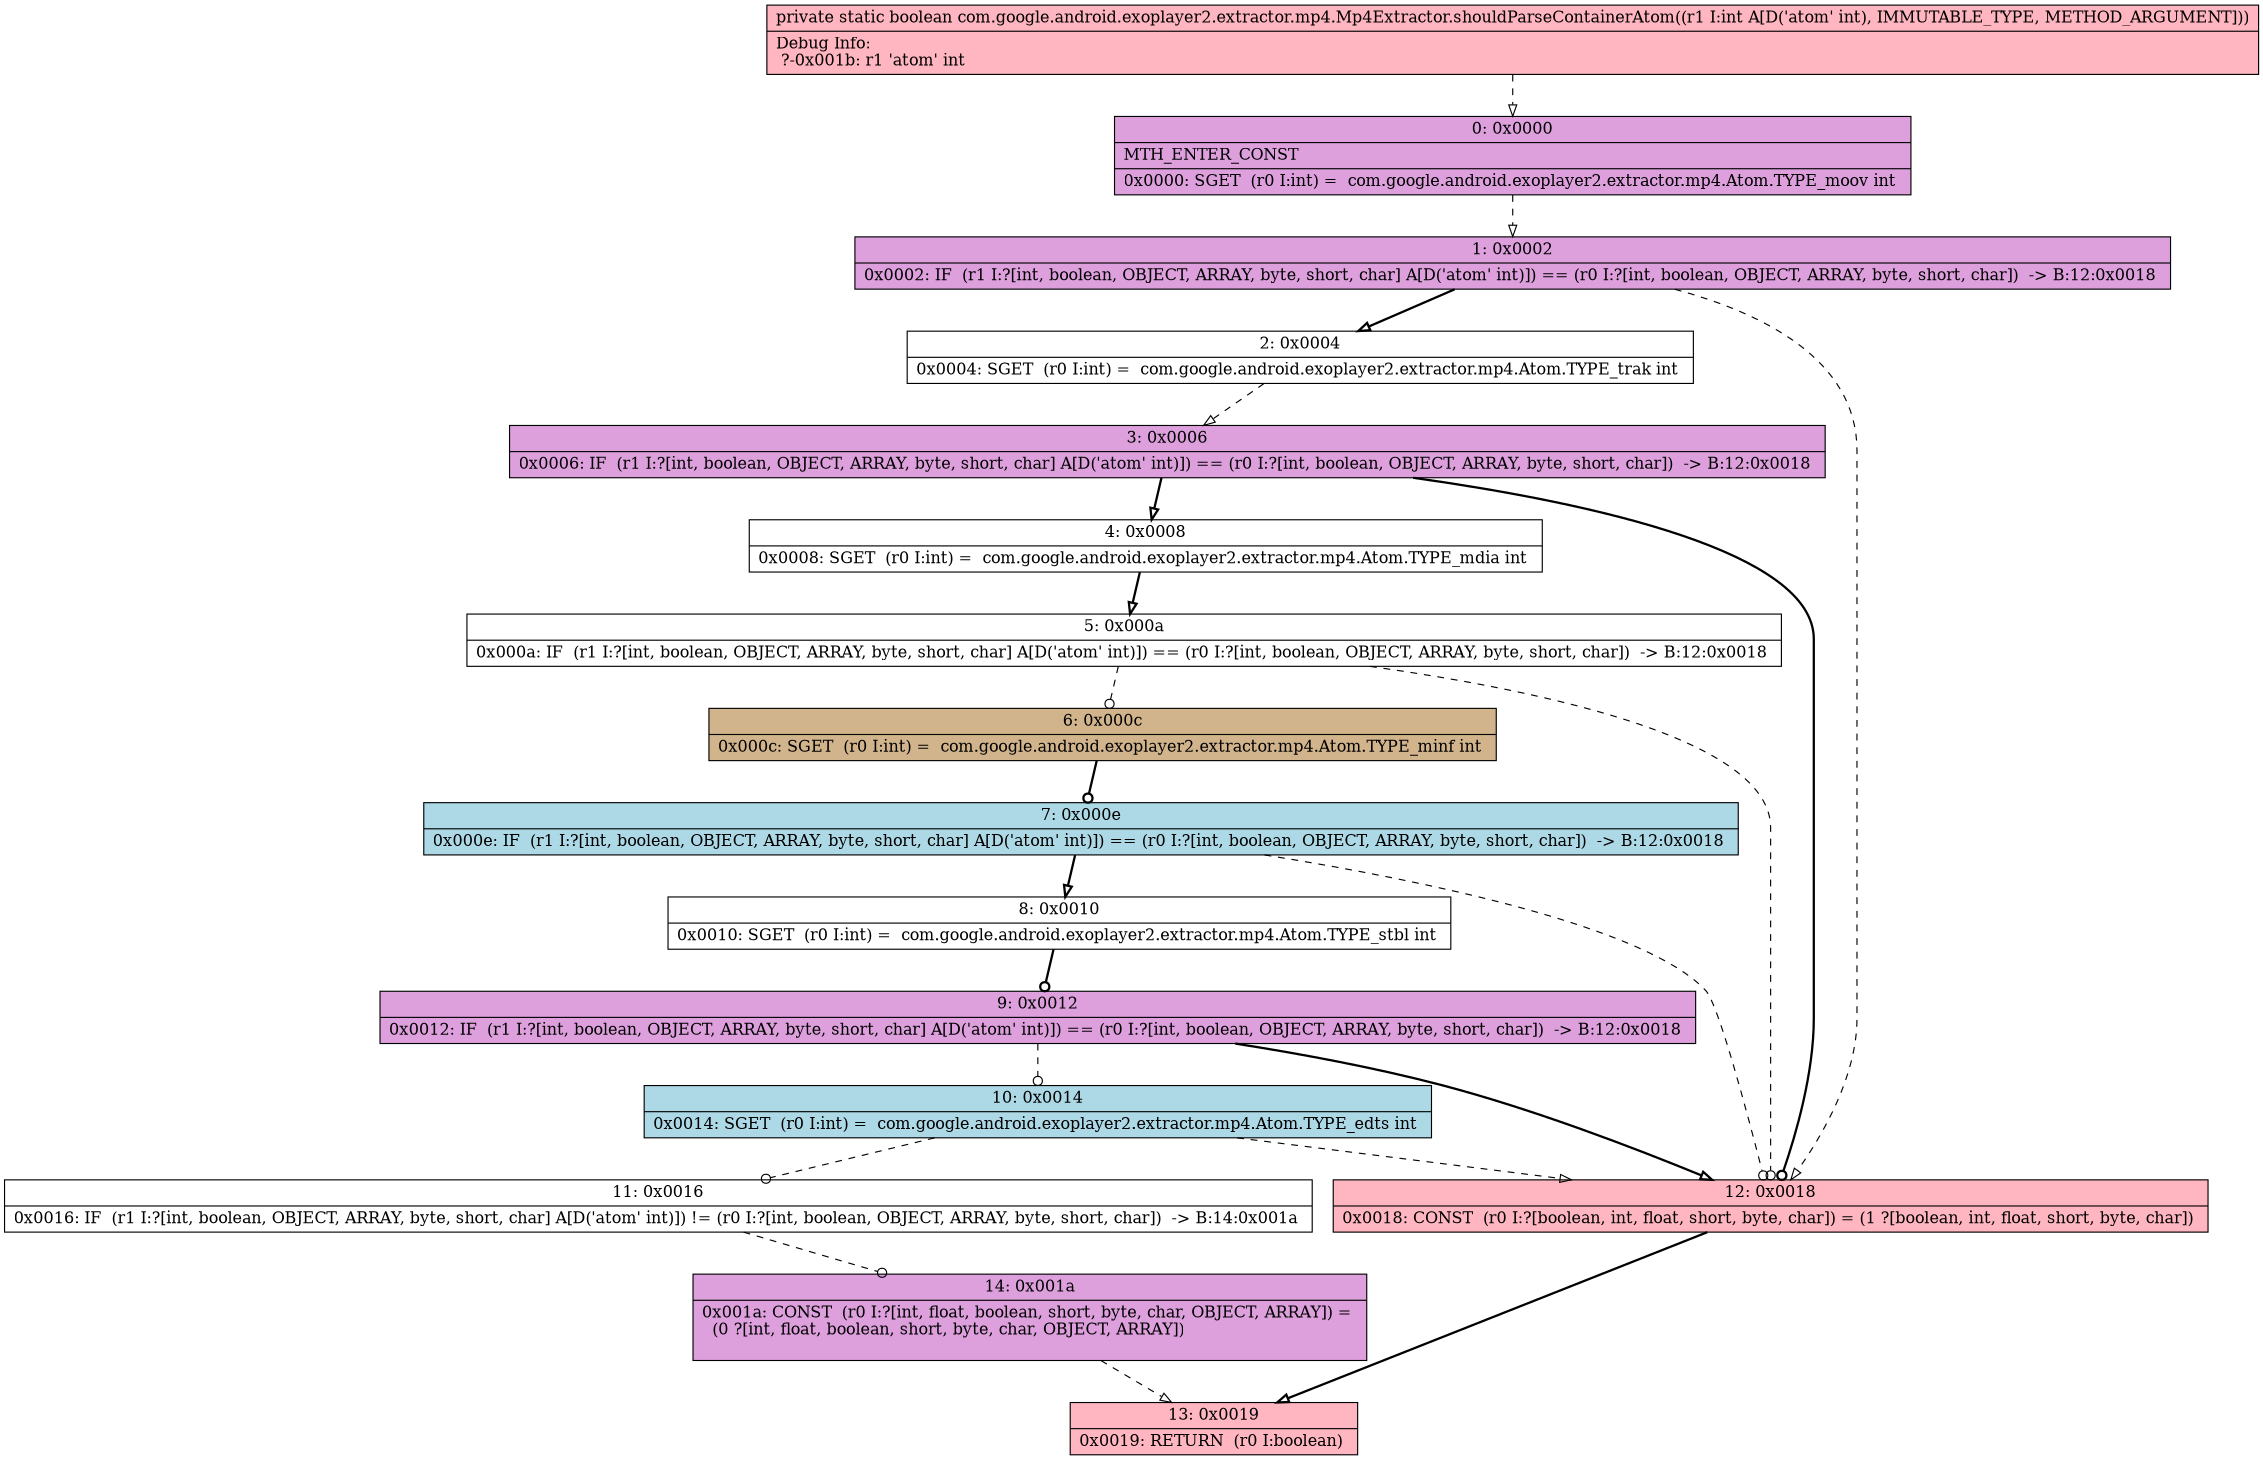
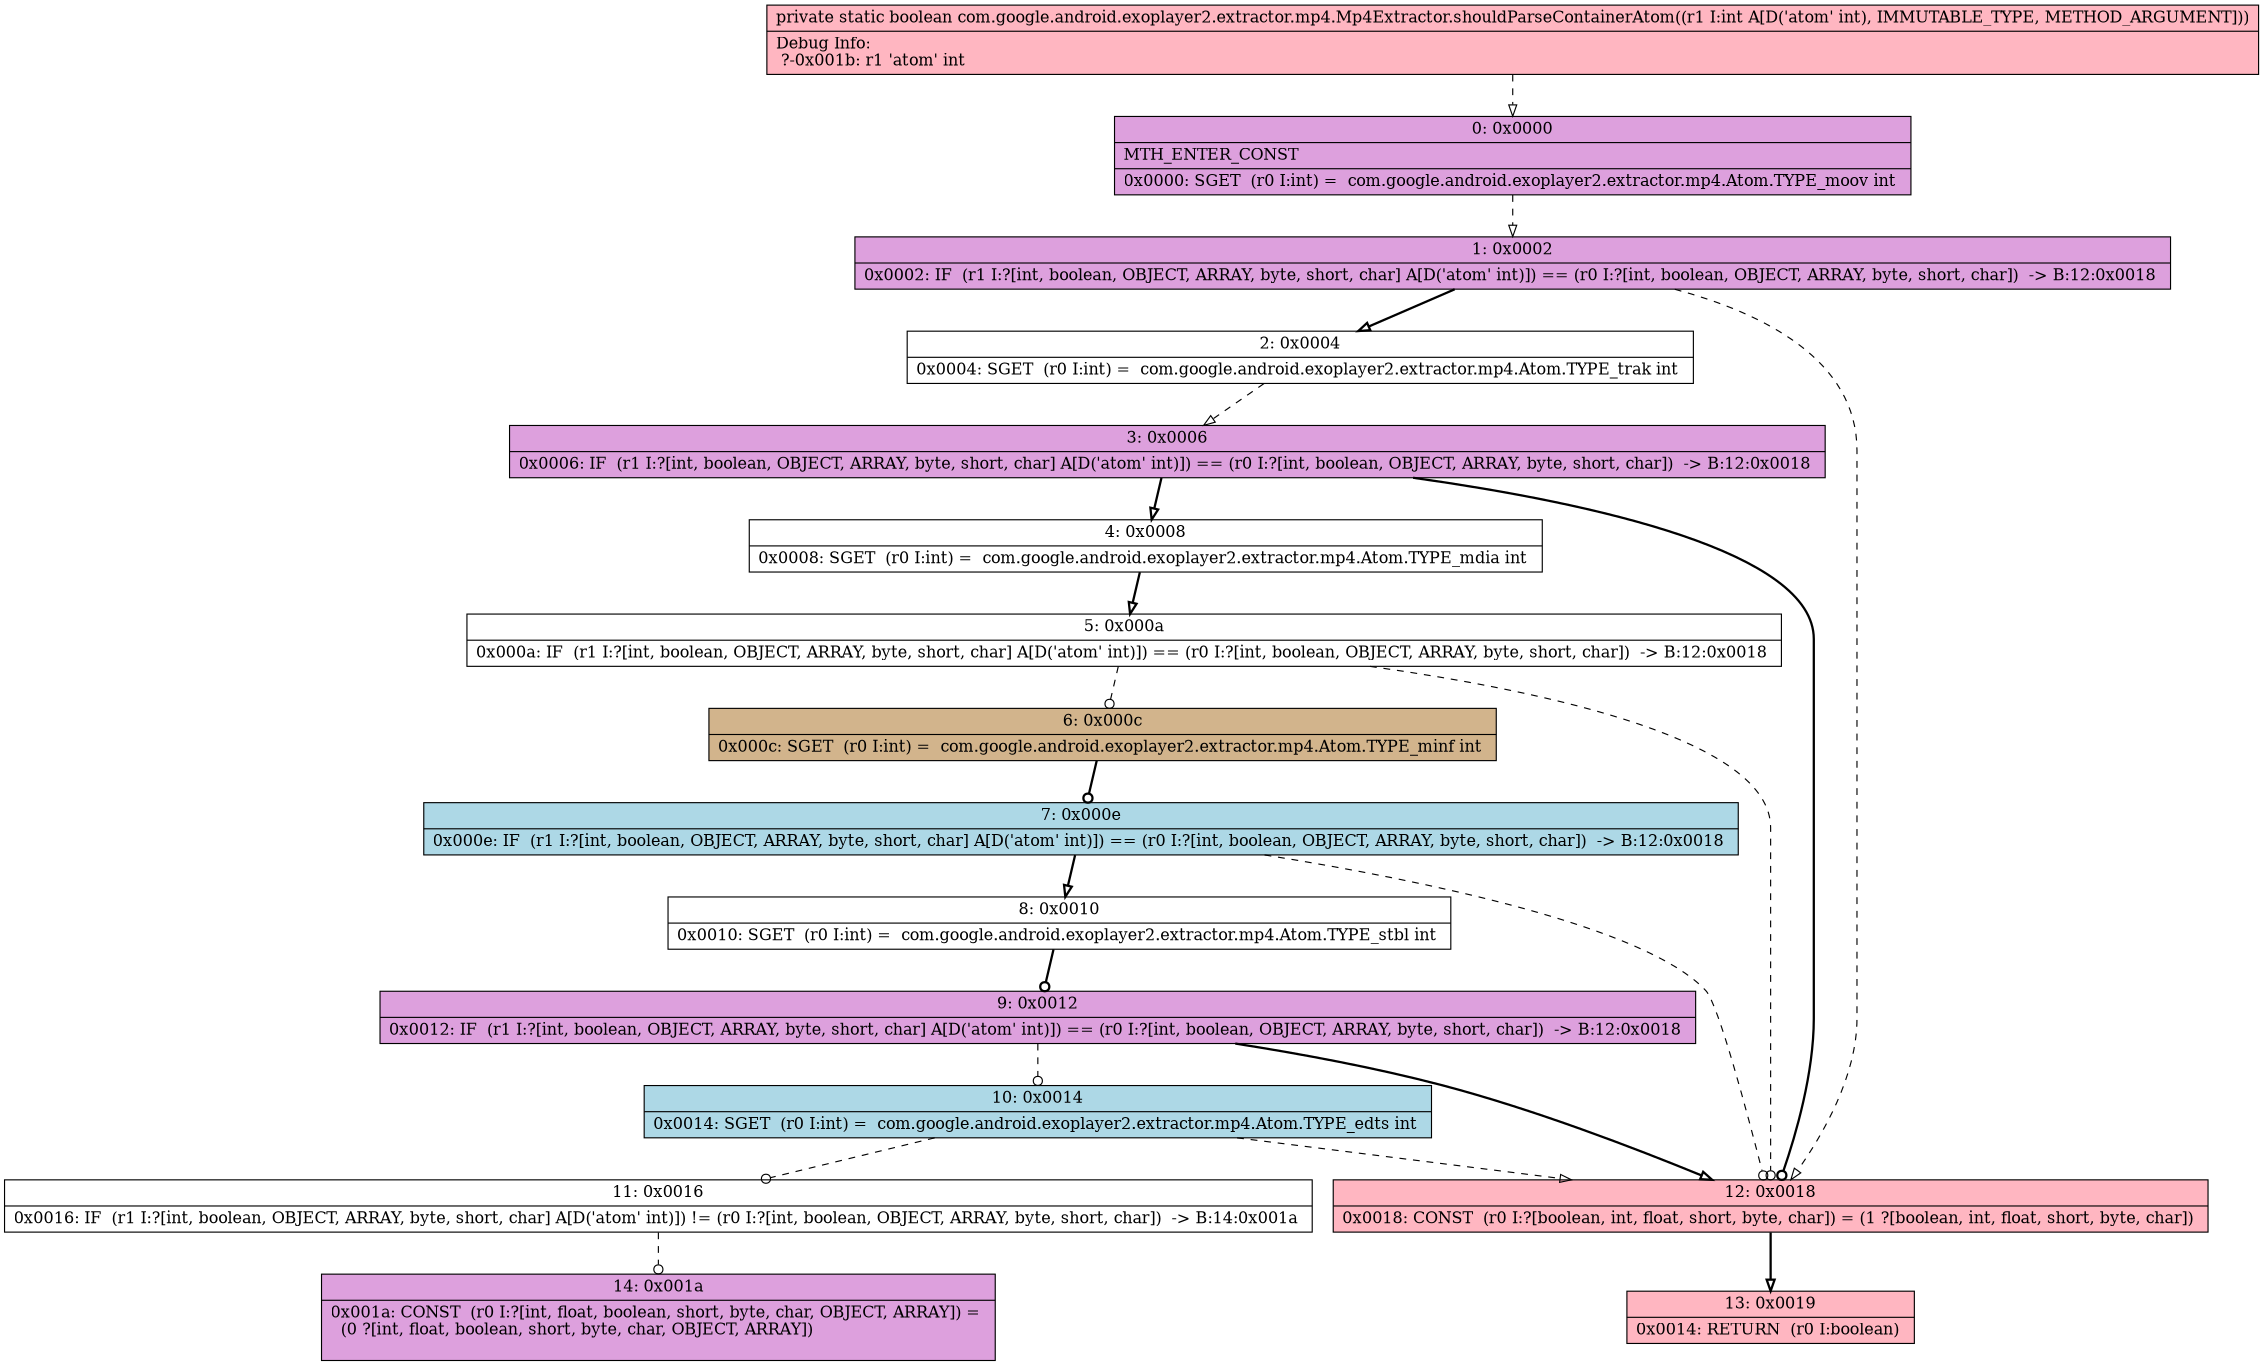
edge "14: 0x001a" -> "13: 0x0019": removed
node "13: 0x0019": text "0x0019: RETURN  (r0 I:boolean)" -> "0x0014: RETURN  (r0 I:boolean)"
